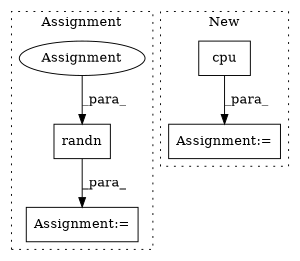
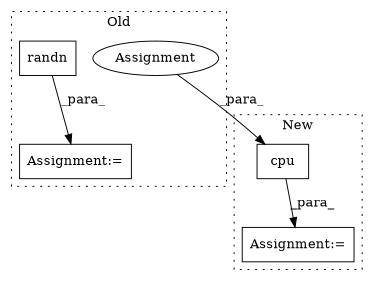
cluster "Assignment": label "Assignment" -> "Old"
edge "Assignment" -> "randn": now "Assignment" -> "cpu"
